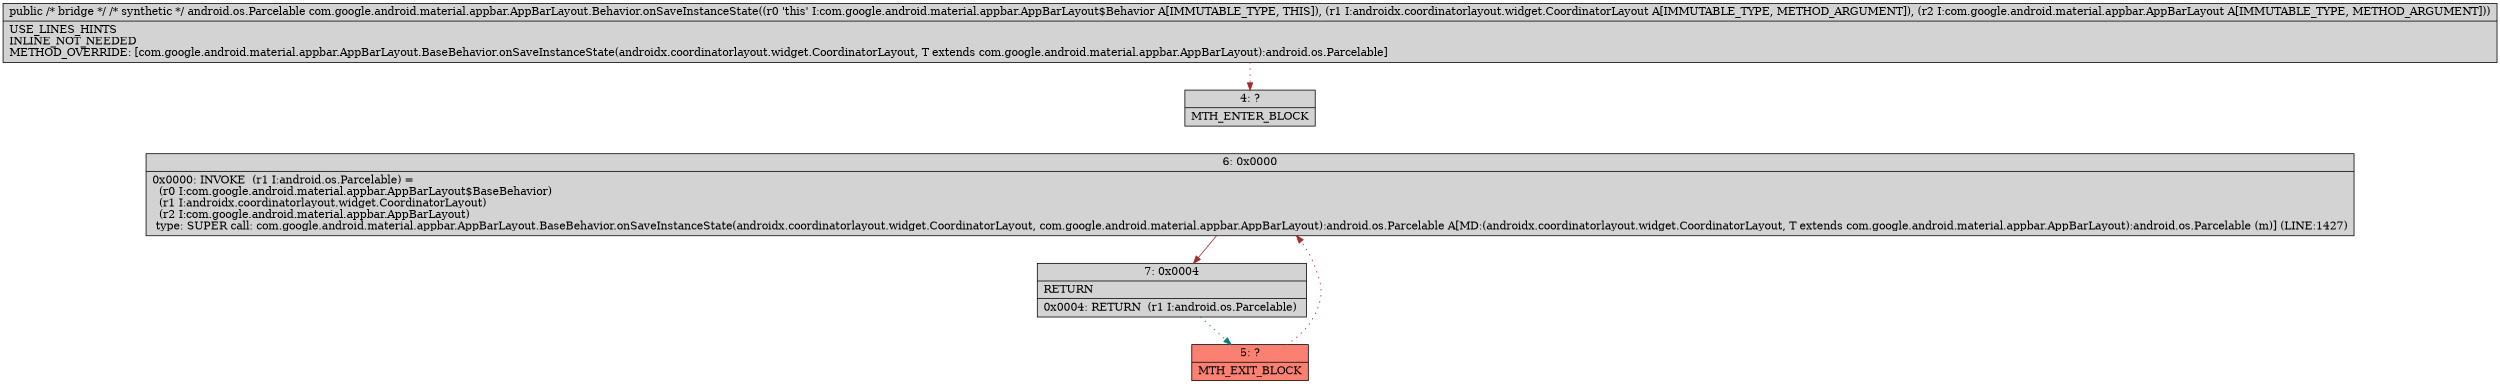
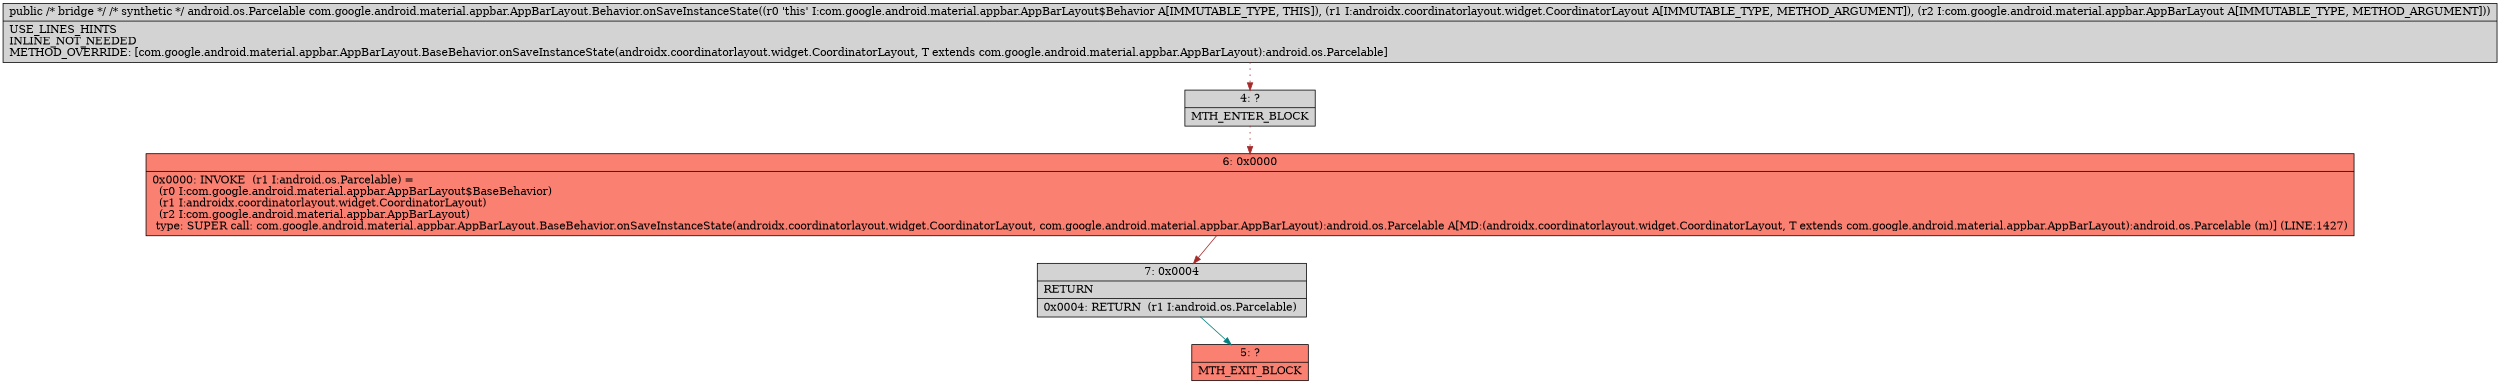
node "6: 0x0000": fillcolor lightgrey -> salmon
edge "5: ?" -> "6: 0x0000": now "4: ?" -> "6: 0x0000"
edge "7: 0x0004" -> "5: ?": style dotted -> solid
